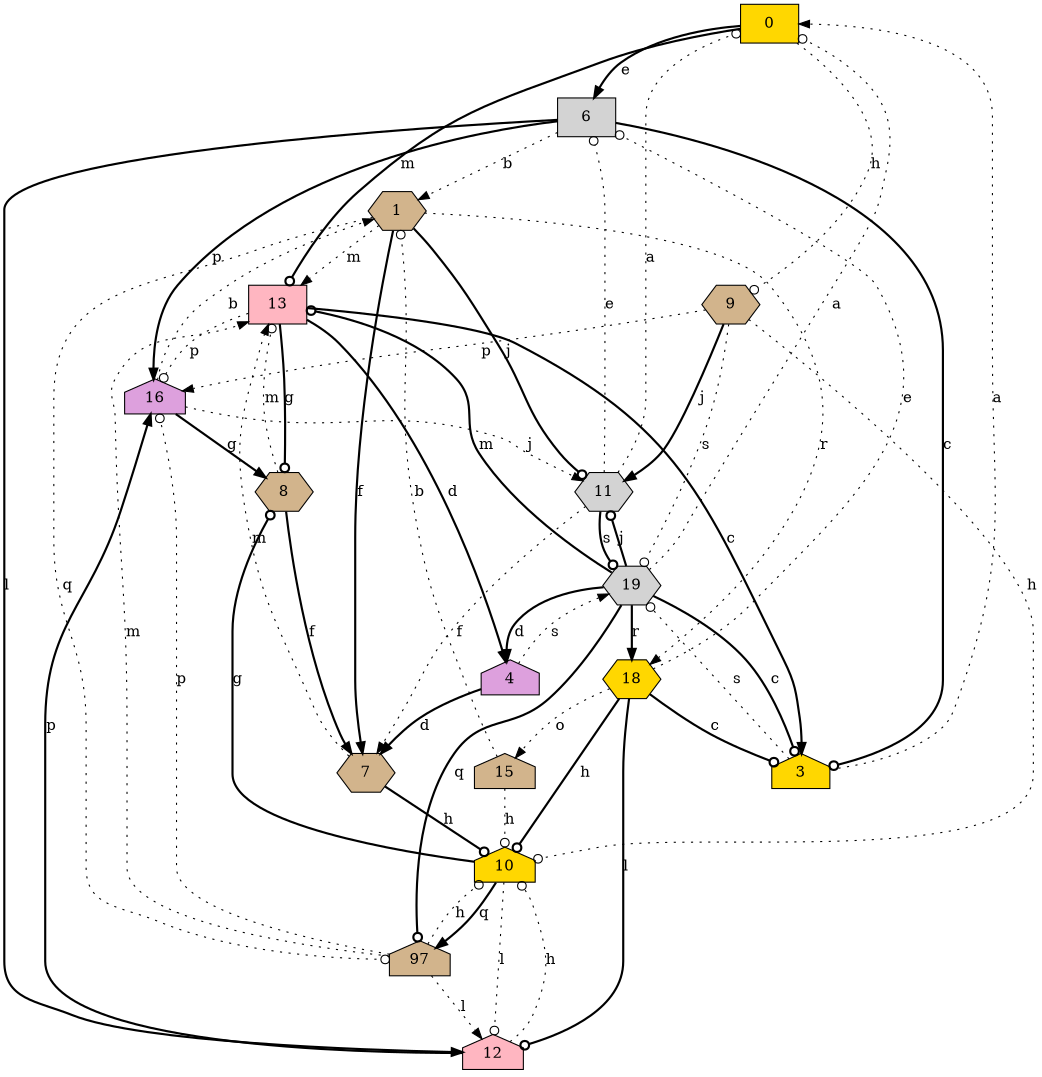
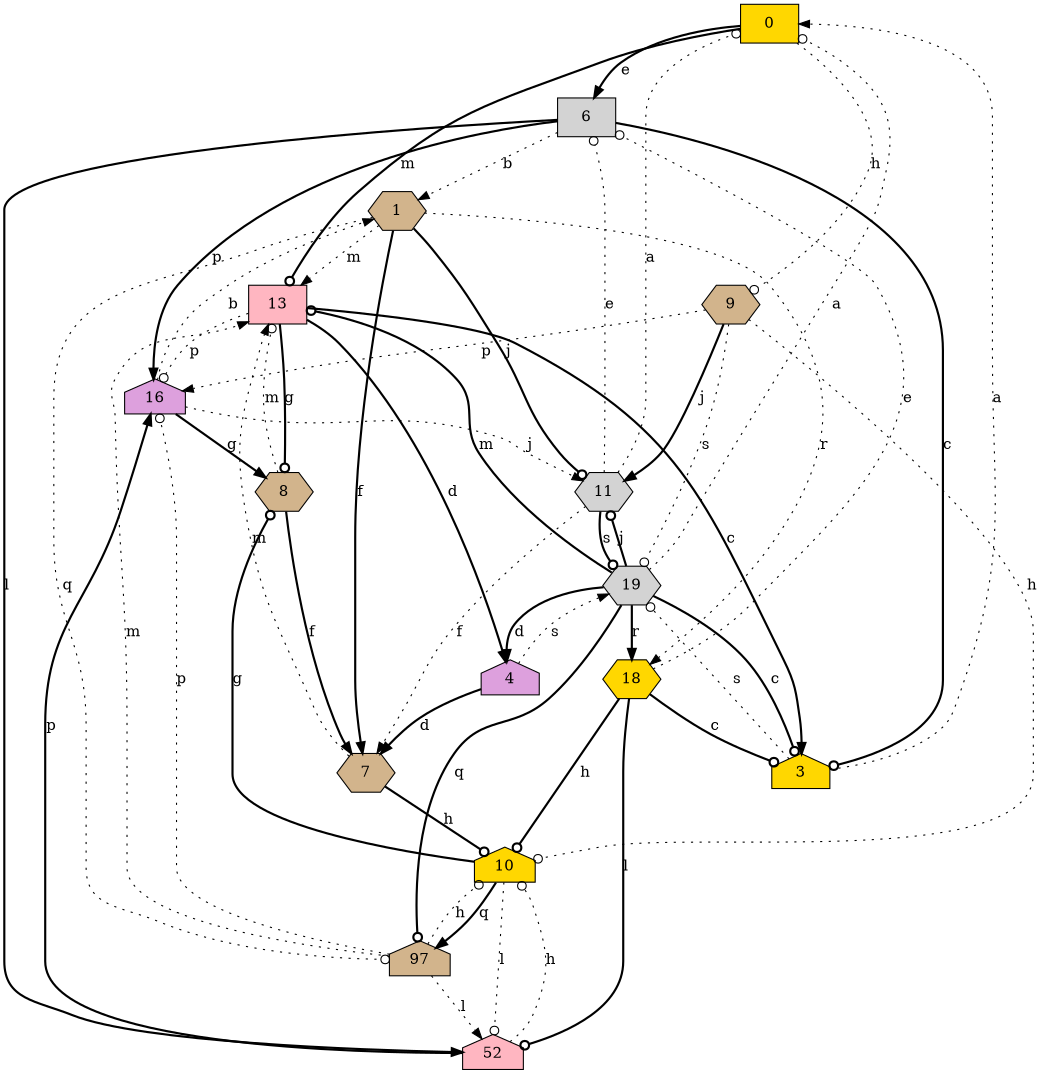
node "15": removed
node "12": label "12" -> "52"
